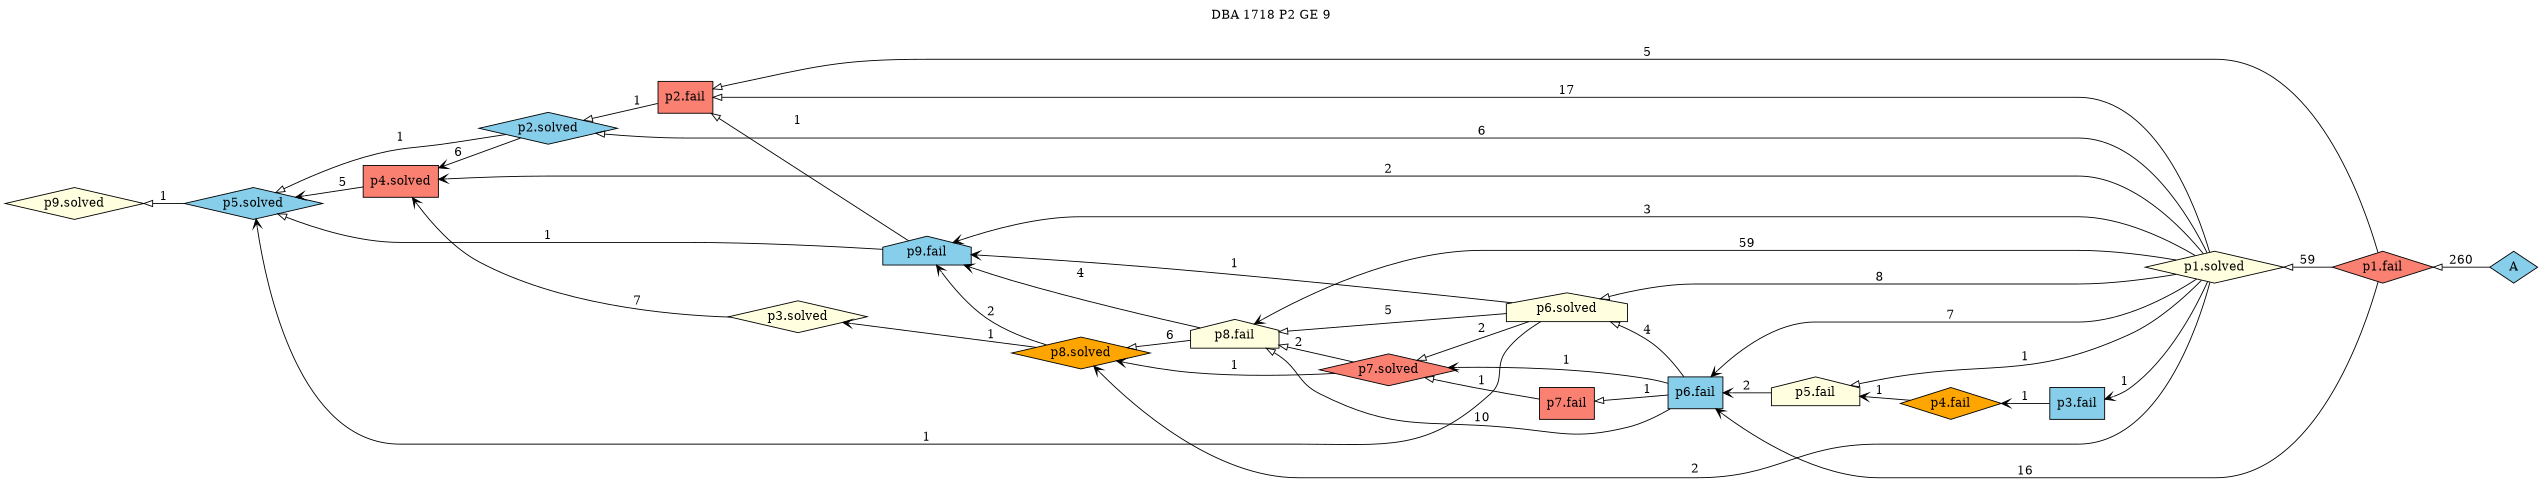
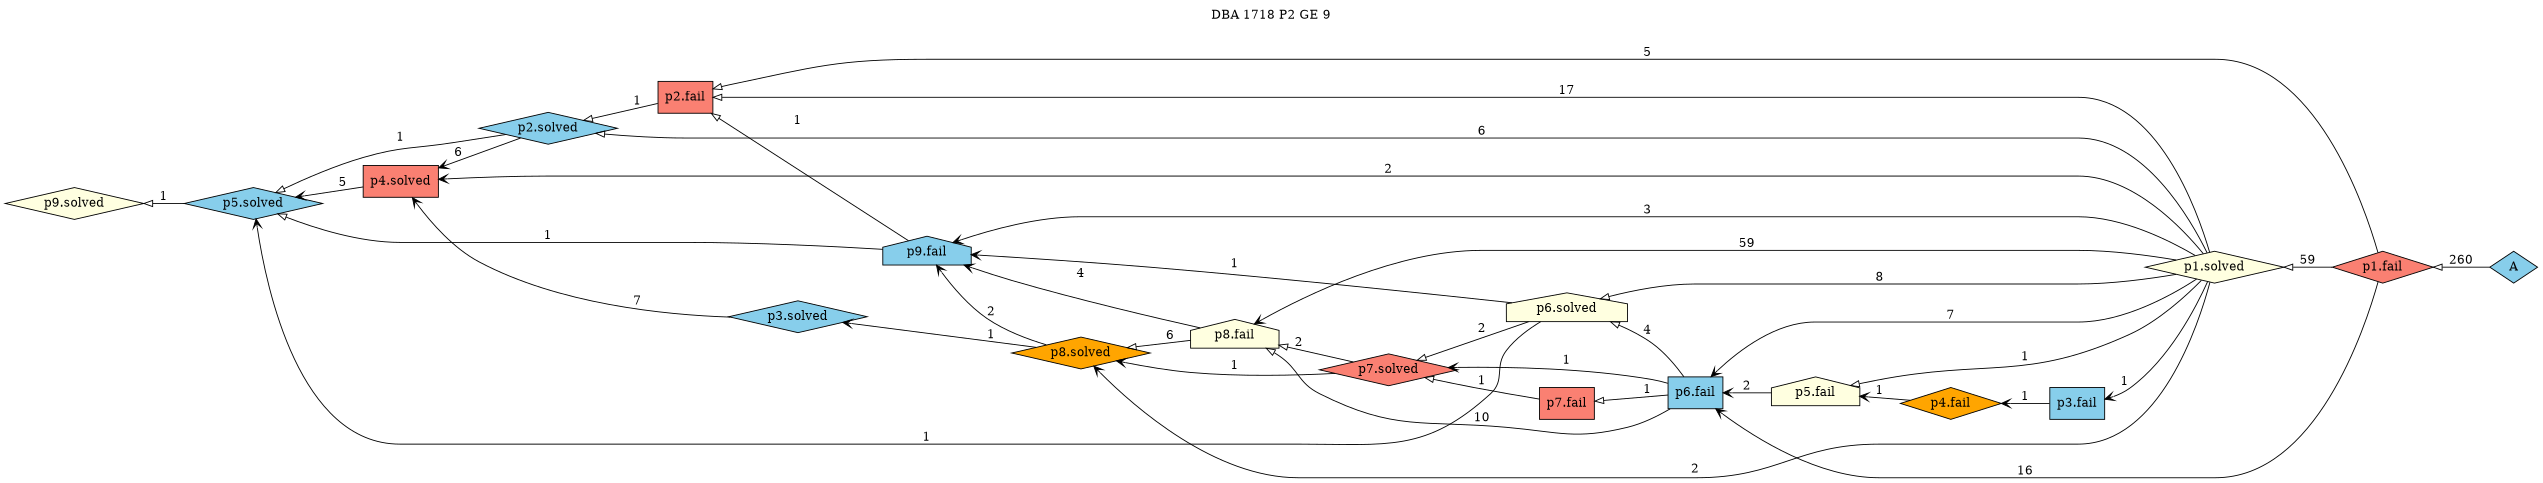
node "p3.solved": fillcolor lightyellow -> skyblue
edge "p6.solved" -> "p8.fail": removed, label "5"
